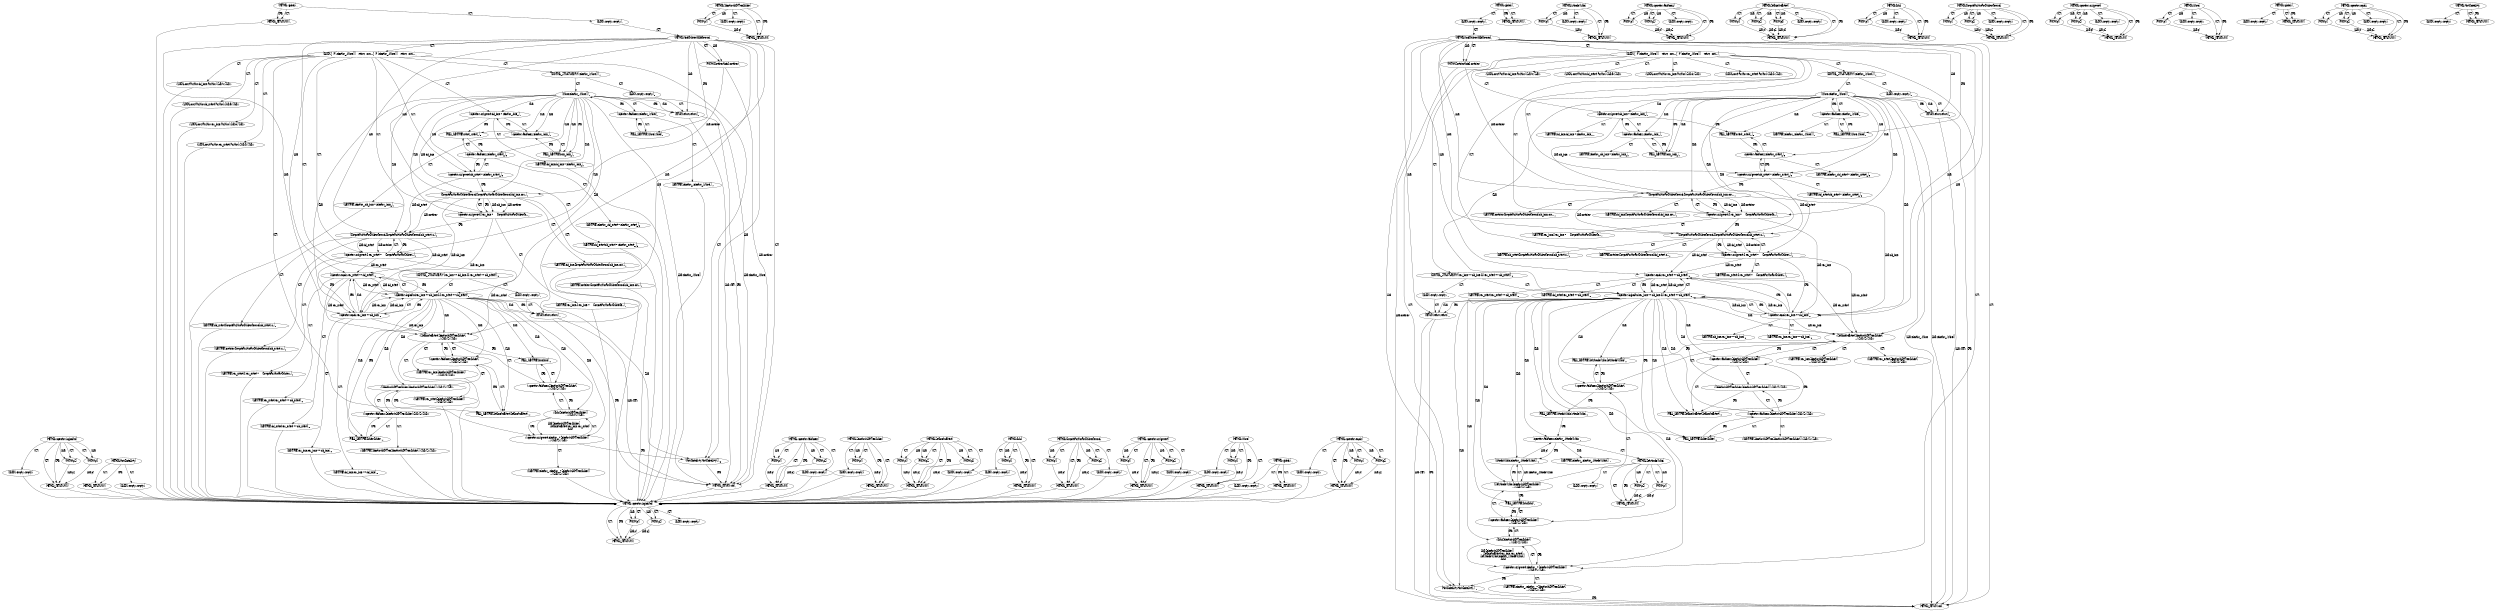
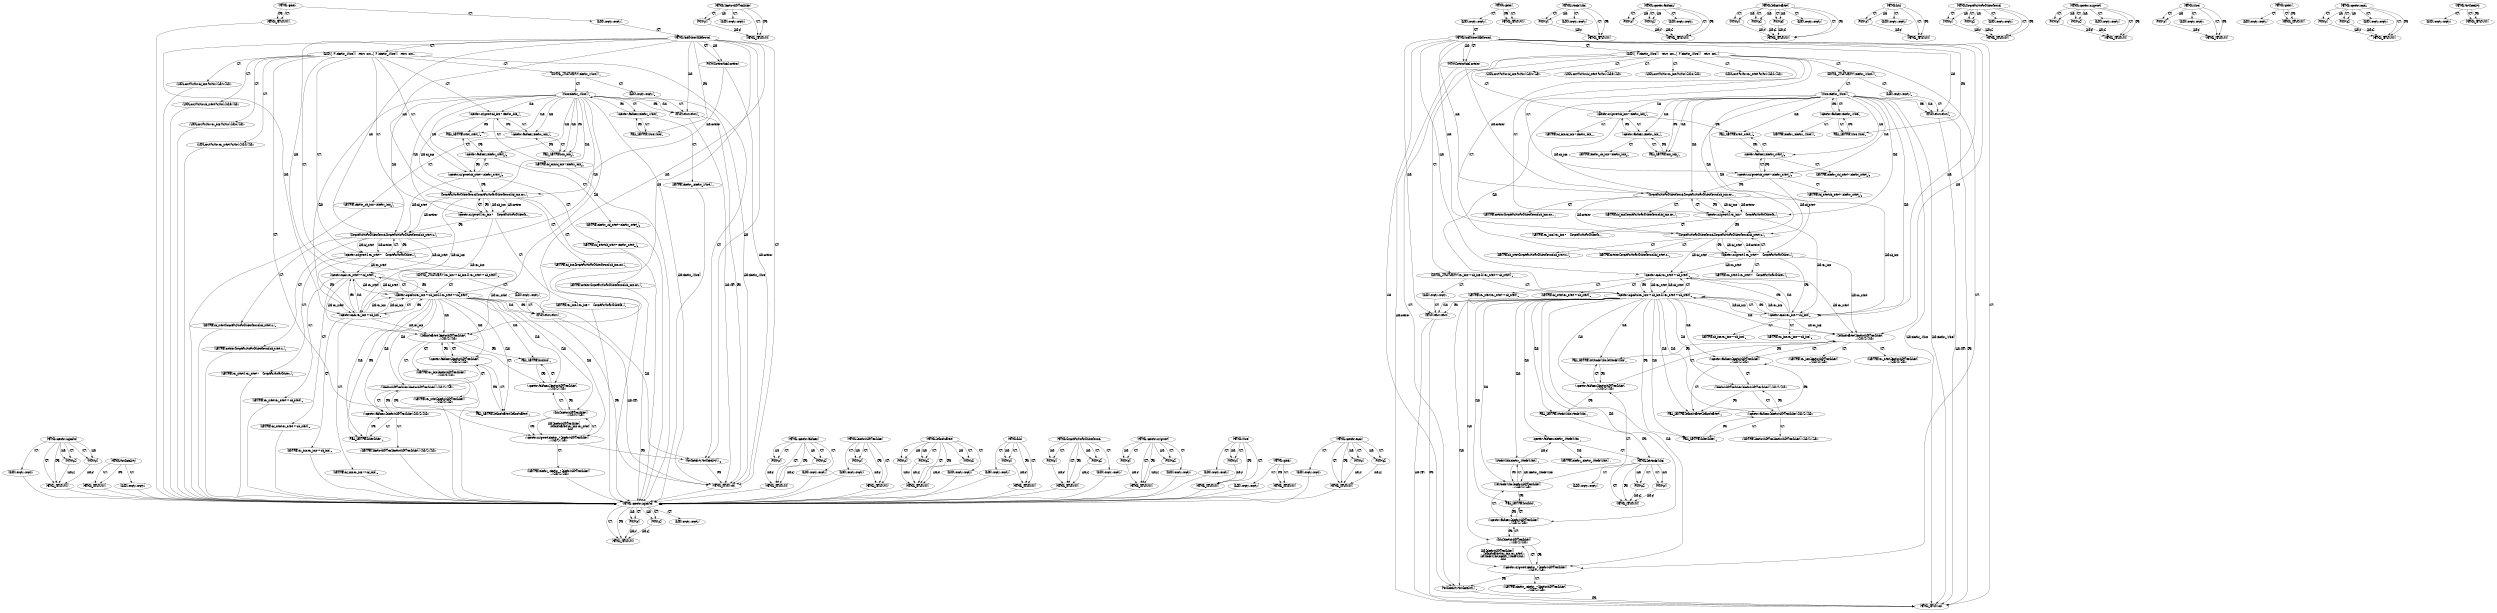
edge "(FIELD_IDENTIFIER,IsHandleVisible,IsHandleVisible)" -> "(<operator>.fieldAccess,selection_.IsHandleVisible)": now "(FIELD_IDENTIFIER,IsHandleVisible,IsHandleVisible)" -> "(METHOD,SetIsHandleVisible)"
edge "(<operator>.fieldAccess,selection_.IsHandleVisible)" -> "(IsHandleVisible,selection_.IsHandleVisible())": removed, label "CFG:"
